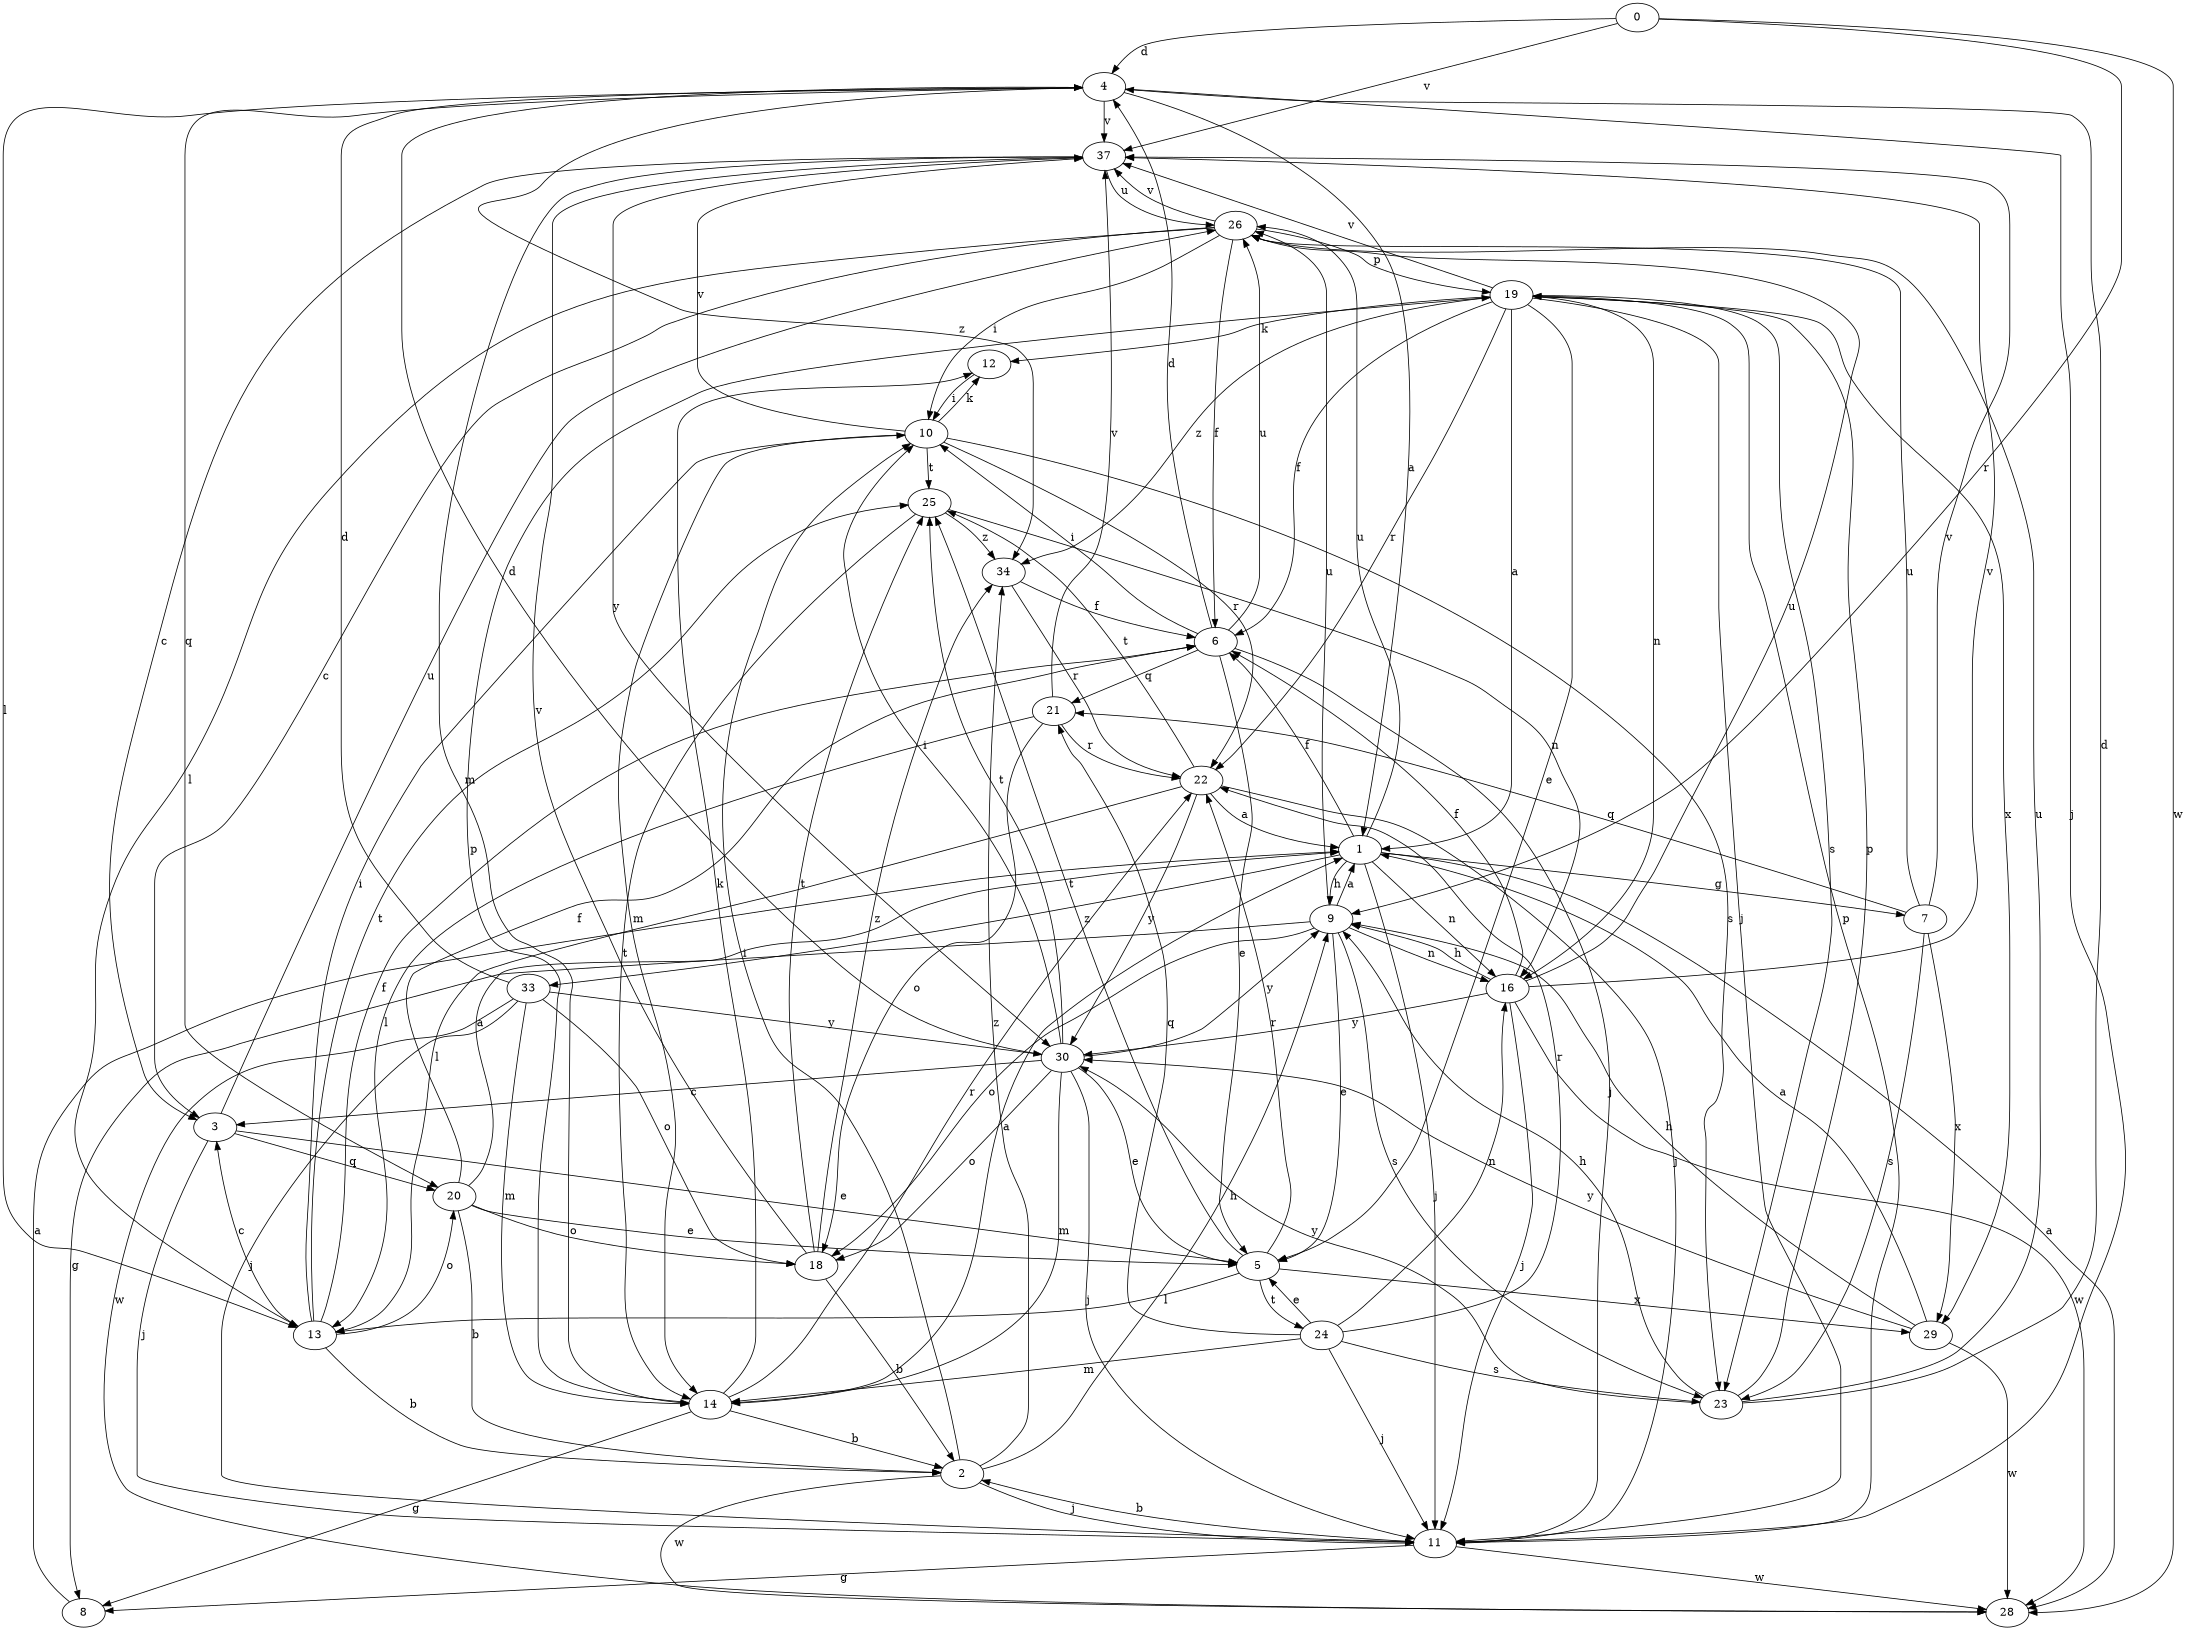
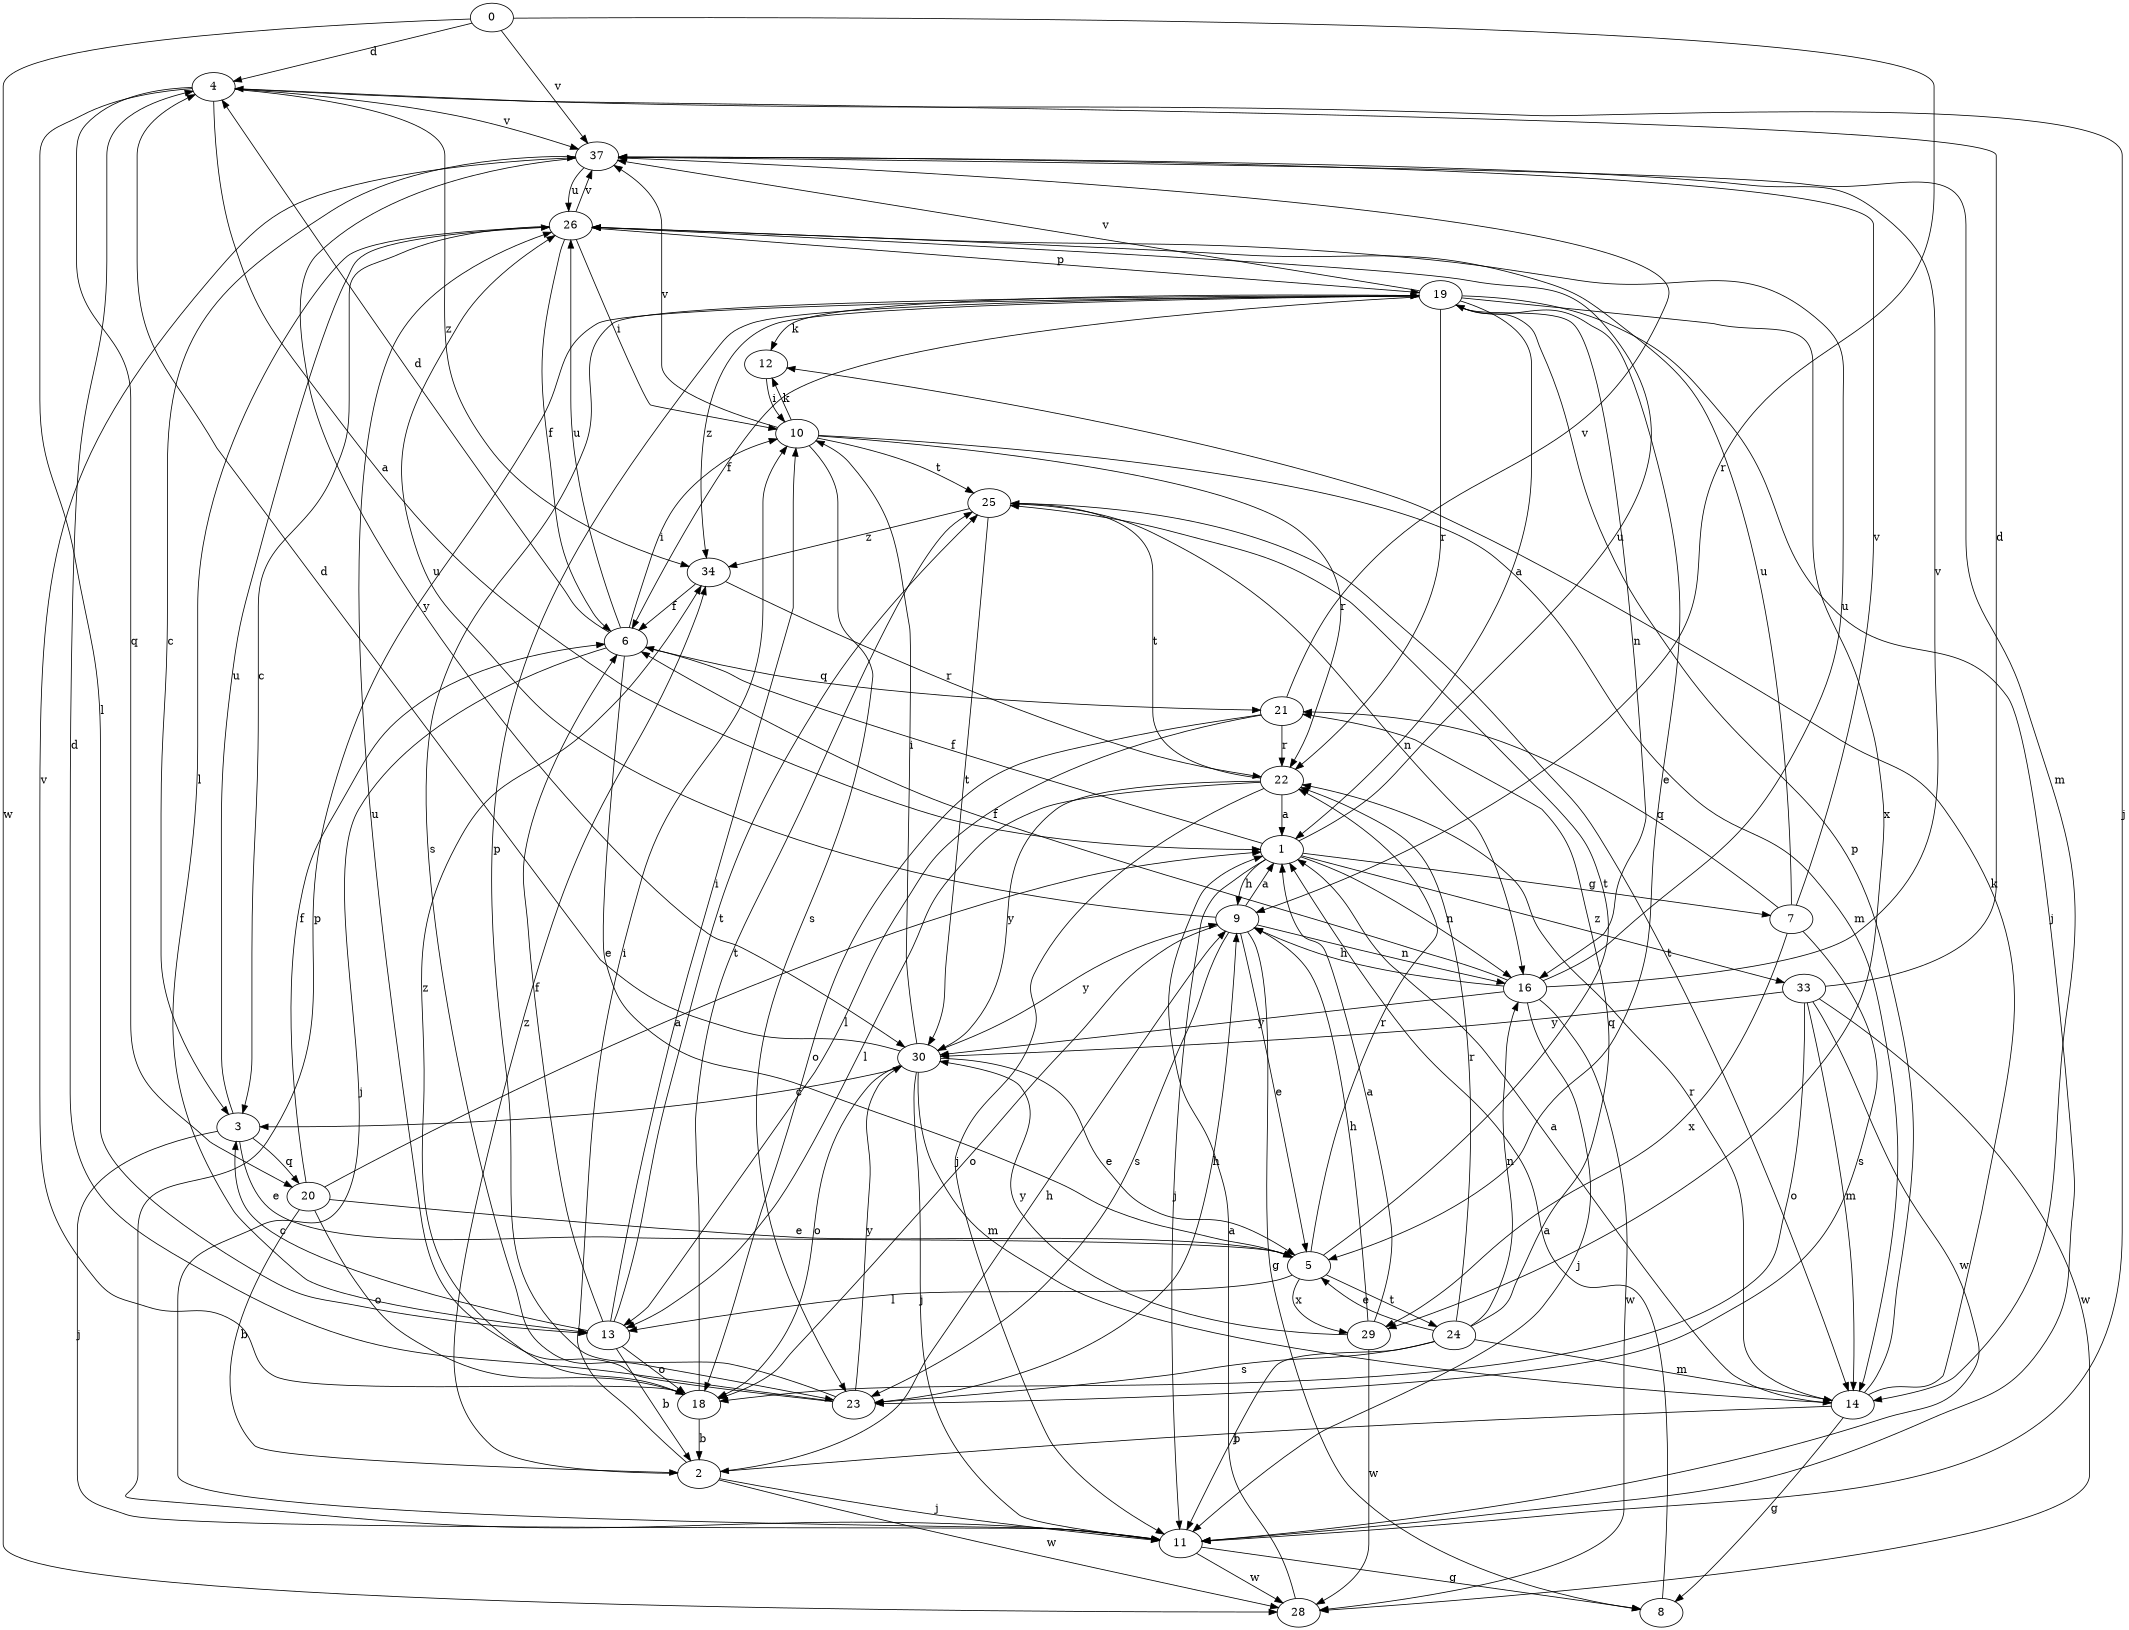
edge "30" -> "25": reversed
edge "1" -> "28": reversed
edge "33" -> "11": label "j" -> "w"
edge "13" -> "20": now "13" -> "18"
edge "11" -> "2": removed, label "b"
